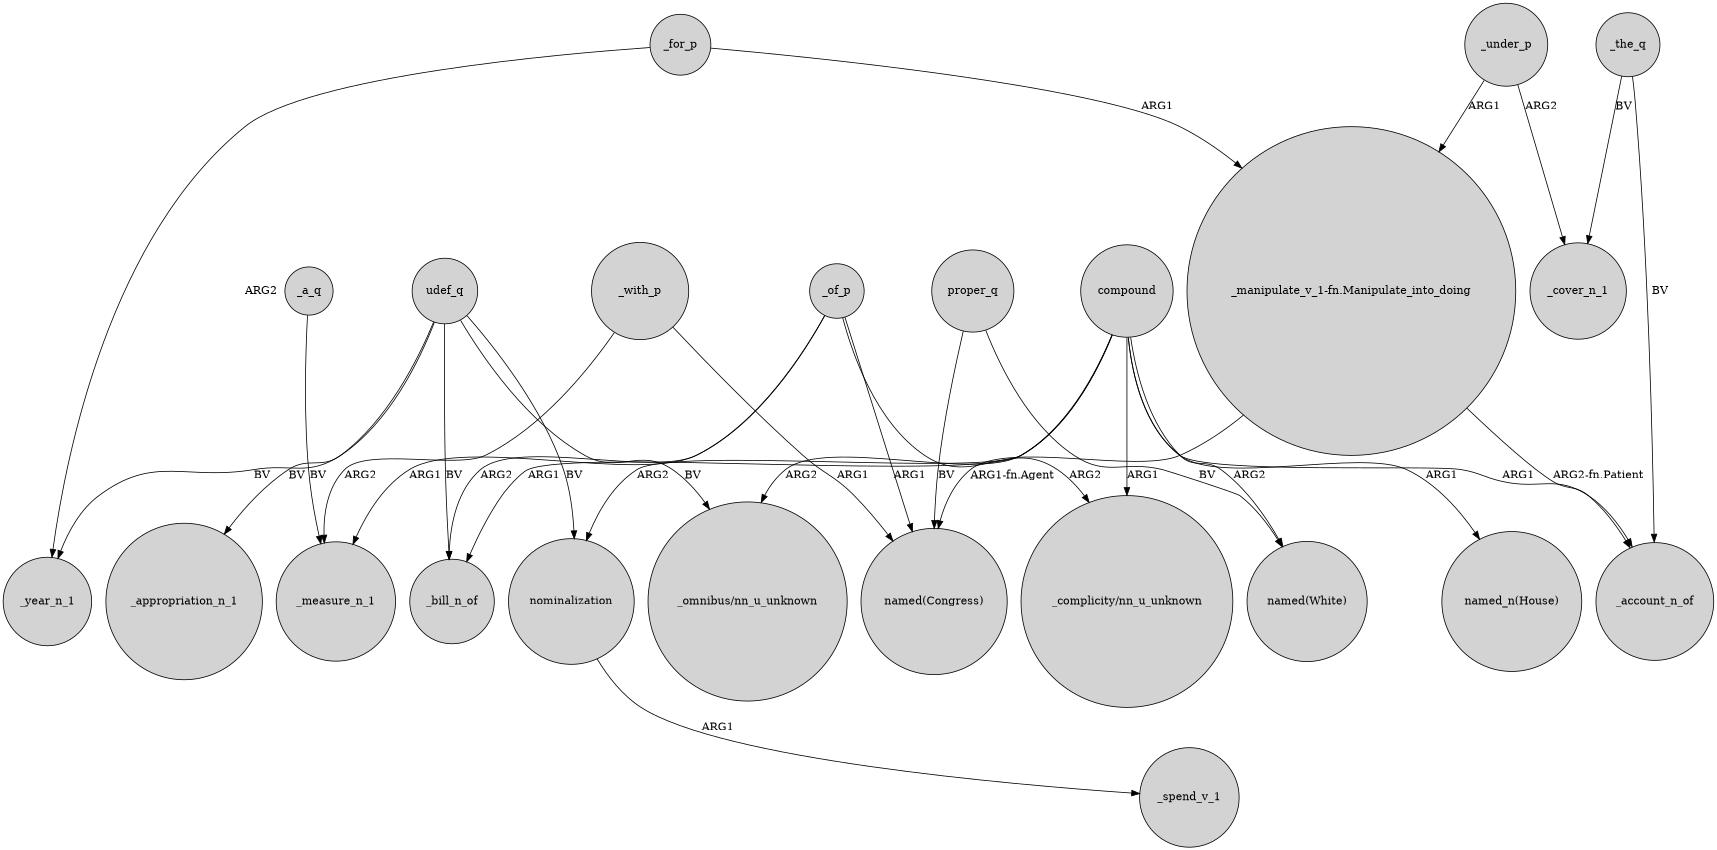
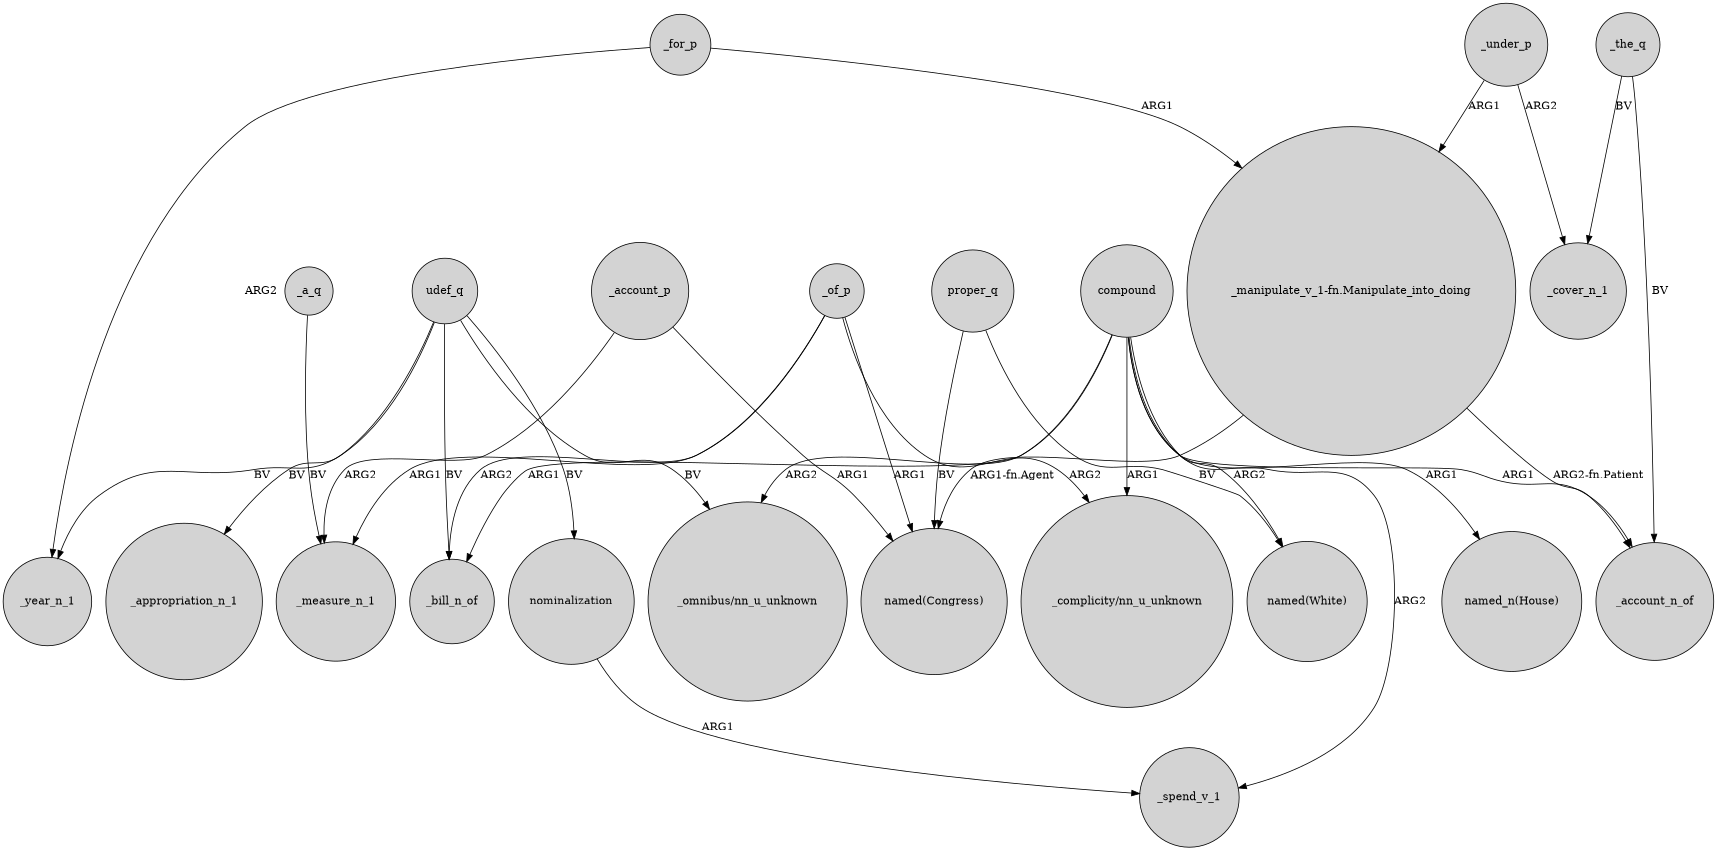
node "_with_p": label "_with_p" -> "_account_p"
edge "compound" -> "nominalization": now "compound" -> "_spend_v_1"
